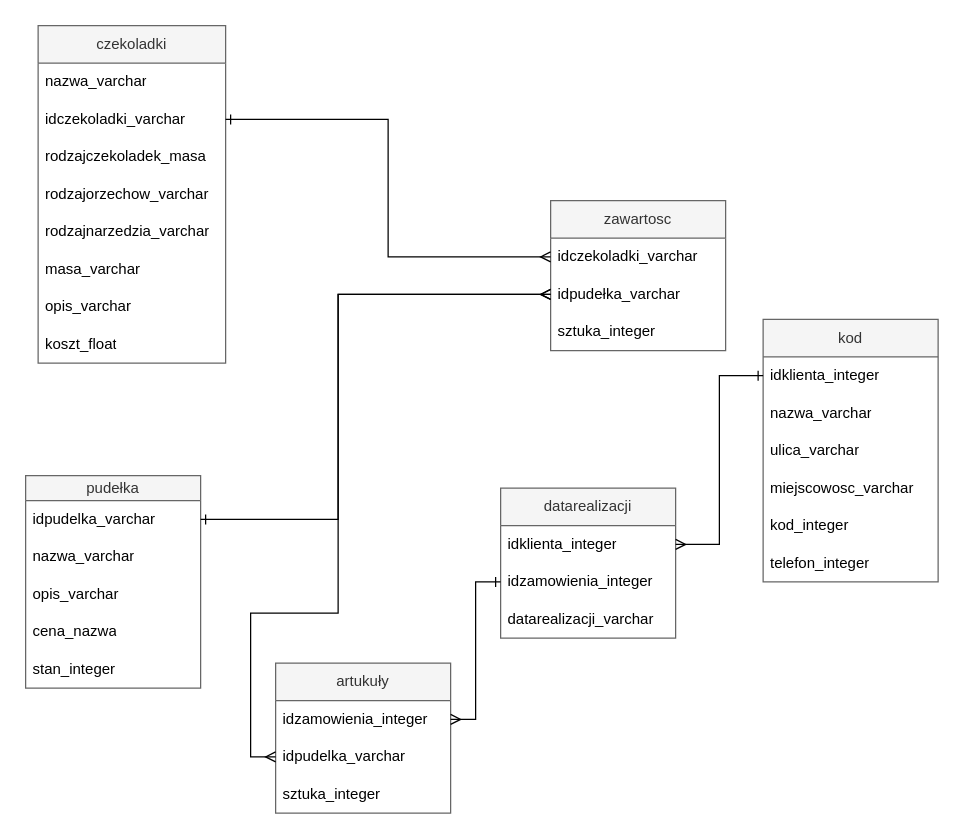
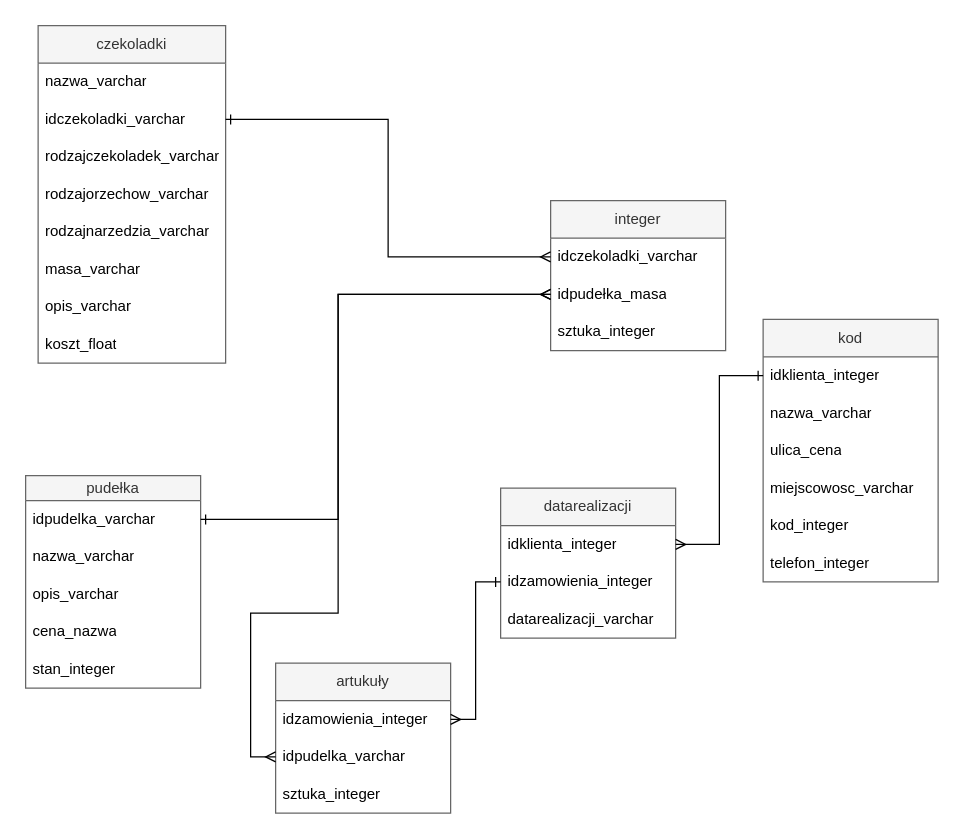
node "rodzajczekoladek_masa": label "rodzajczekoladek_masa" -> "rodzajczekoladek_varchar"
node "zawartosc": label "zawartosc" -> "integer"
node "idpudełka_varchar": label "idpudełka_varchar" -> "idpudełka_masa"
node "ulica_varchar": label "ulica_varchar" -> "ulica_cena"
